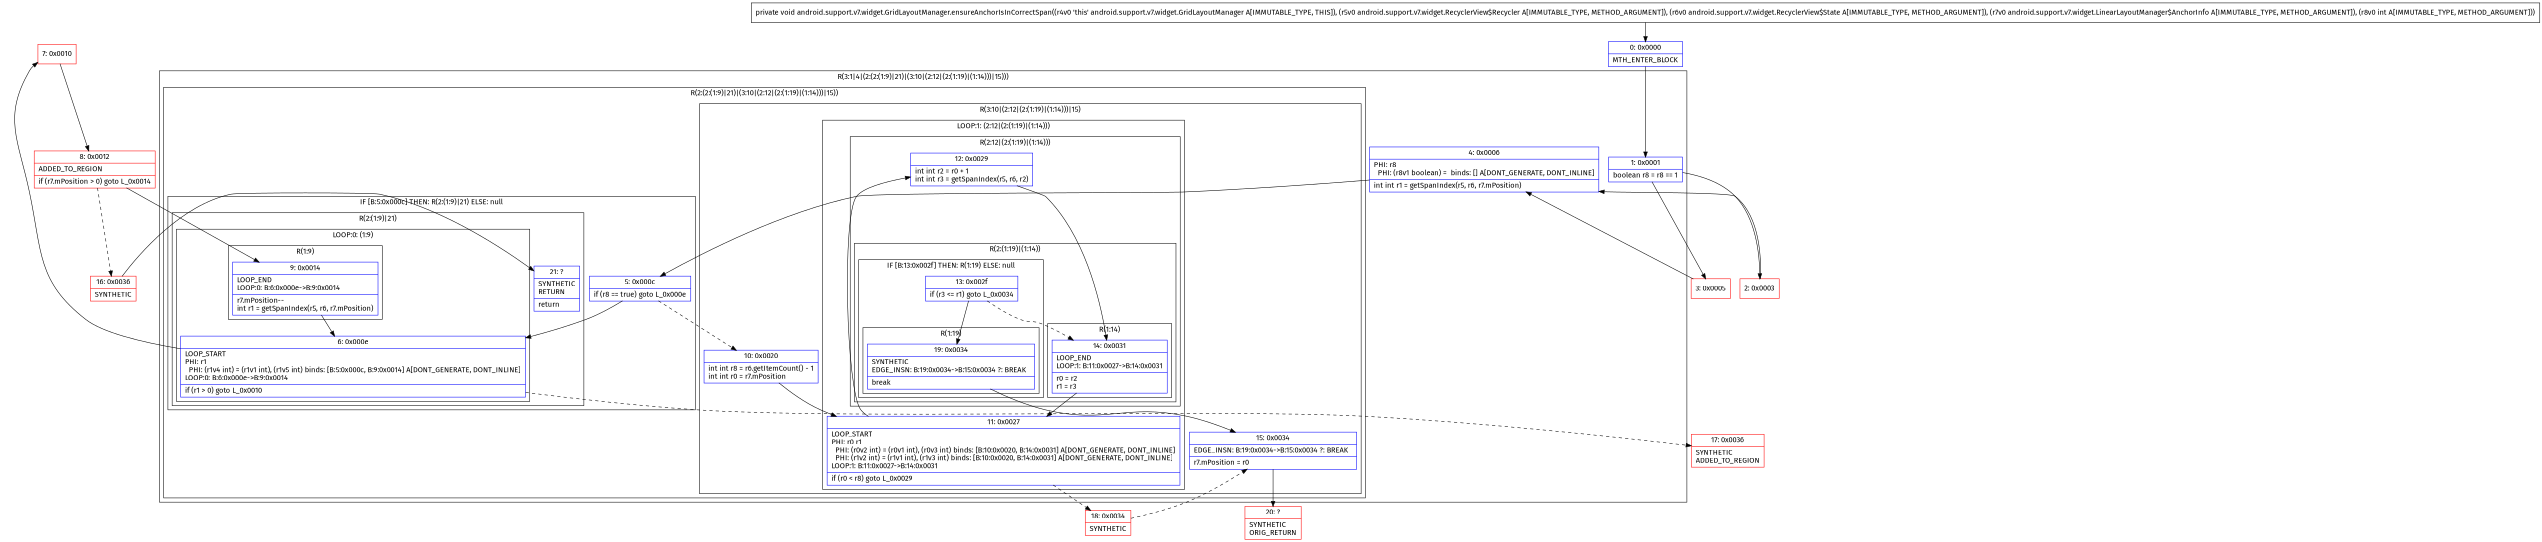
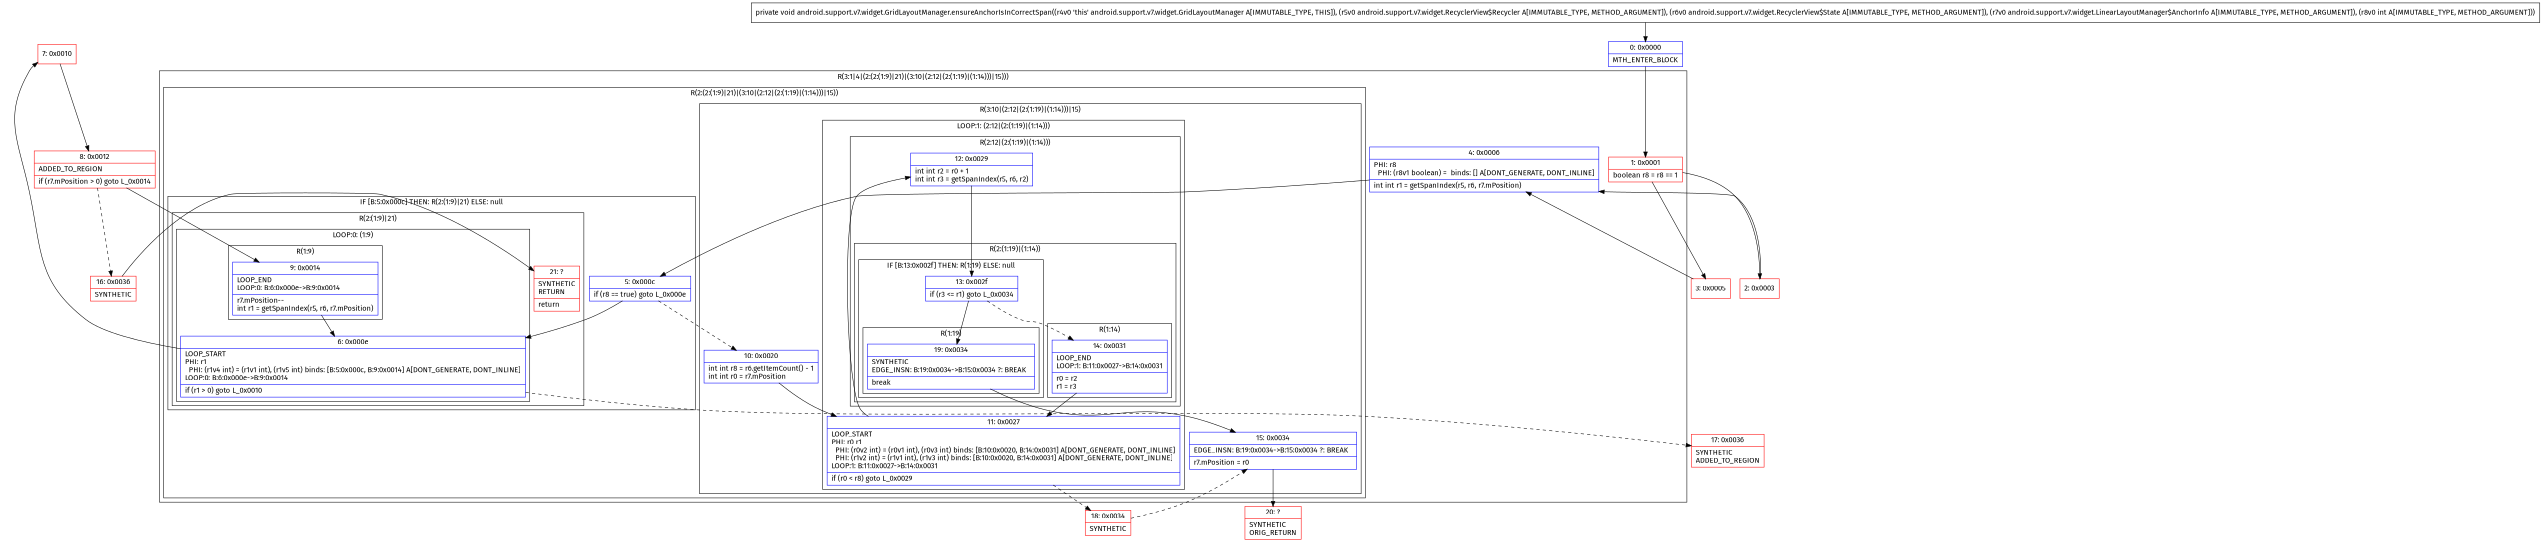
node "1: 0x0001": color blue -> red
edge "12: 0x0029" -> "14: 0x0031": now "12: 0x0029" -> "13: 0x002f"
node "21: ?": color blue -> red
